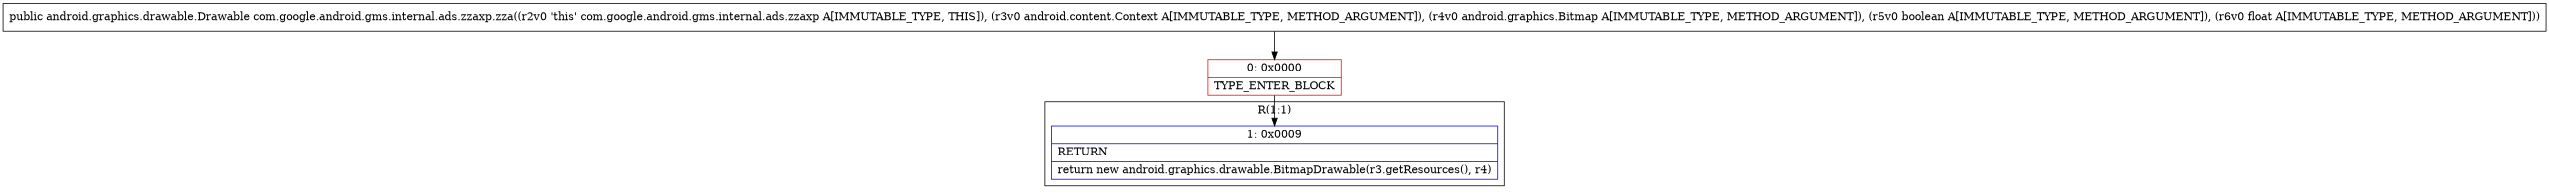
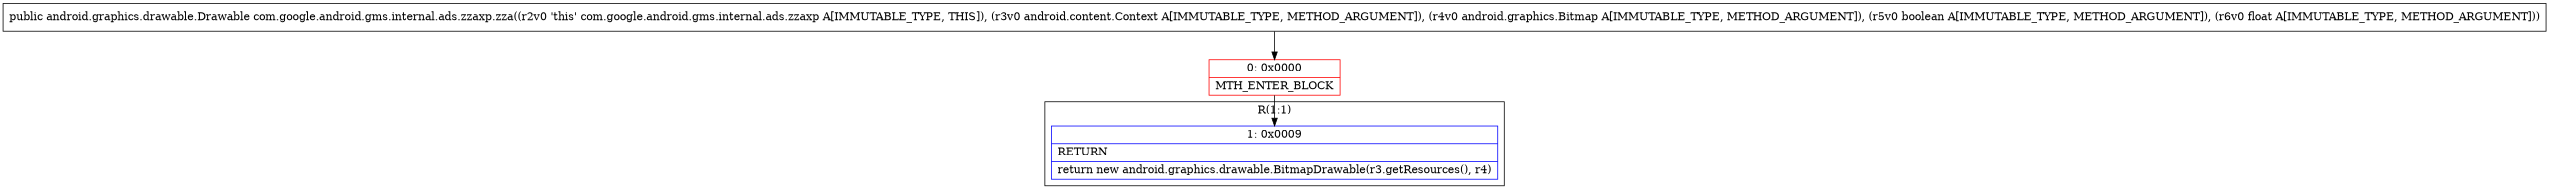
node "0: 0x0000": text "TYPE_ENTER_BLOCK" -> "MTH_ENTER_BLOCK"
